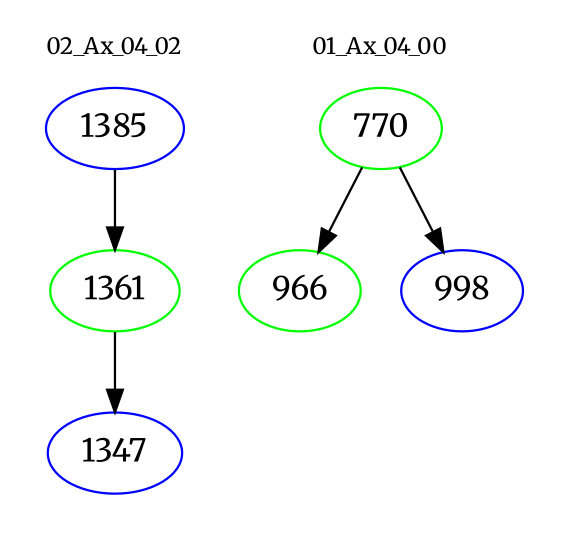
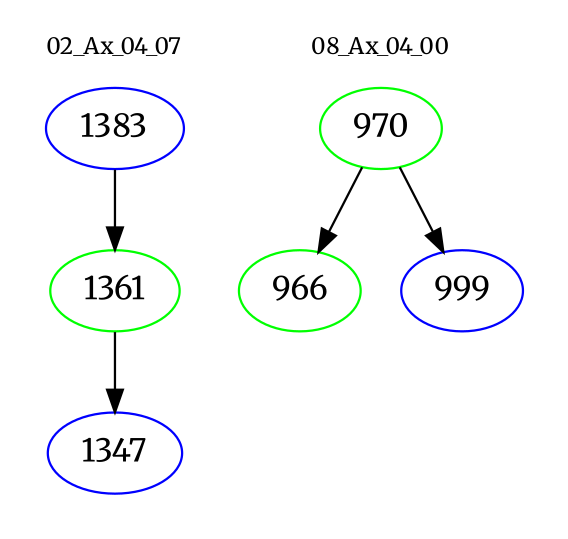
cluster "02_Ax_04_02": label "02_Ax_04_02" -> "02_Ax_04_07"
cluster "01_Ax_04_00": label "01_Ax_04_00" -> "08_Ax_04_00"
node "1385": label "1385" -> "1383"
node "770": label "770" -> "970"
node "998": label "998" -> "999"
